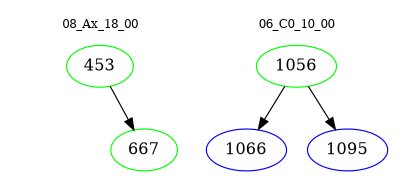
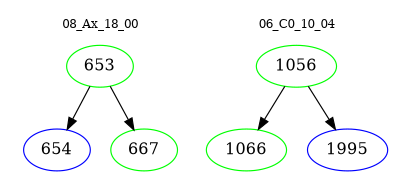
cluster "06_C0_10_00": label "06_C0_10_00" -> "06_C0_10_04"
node "453": label "453" -> "653"
node "654": added
node "1066": color blue -> green
node "1095": label "1095" -> "1995"
